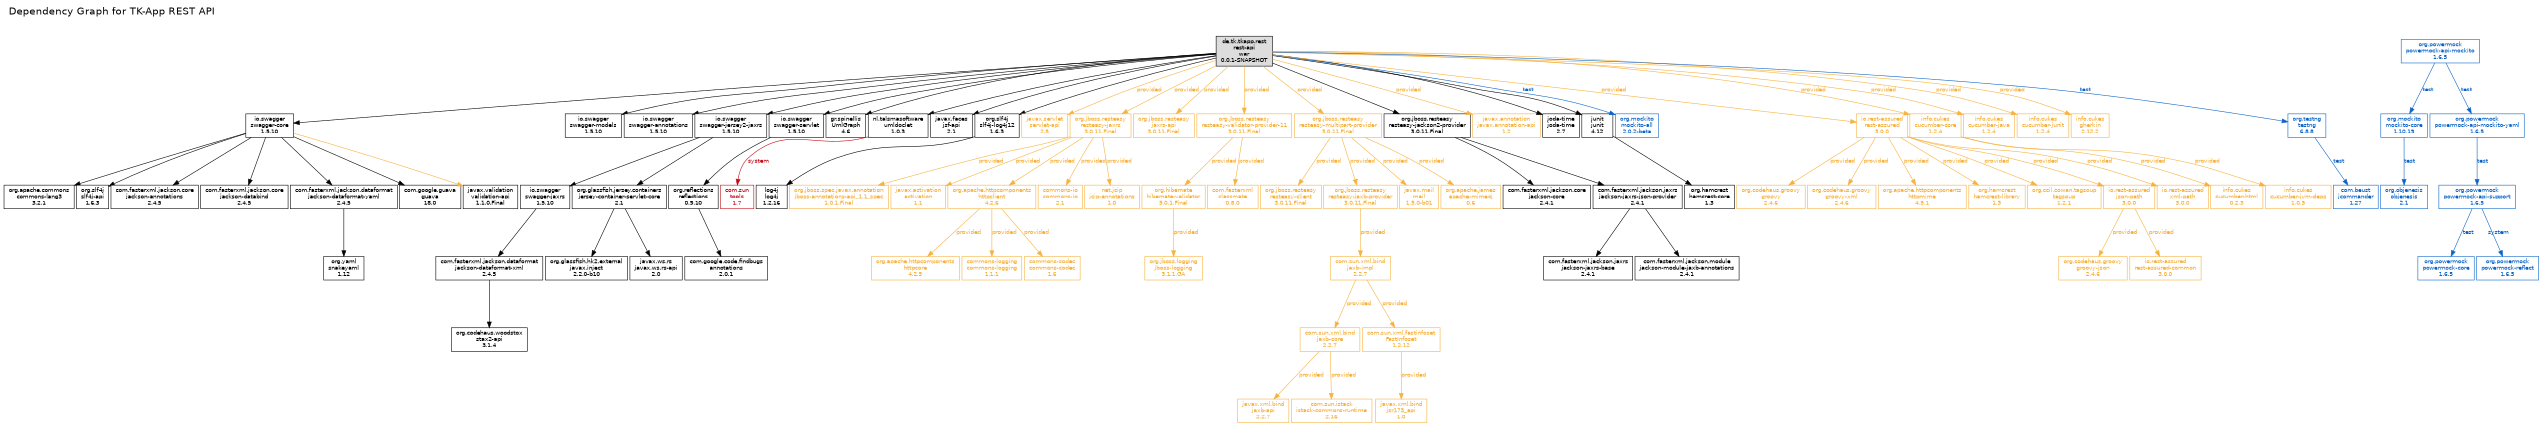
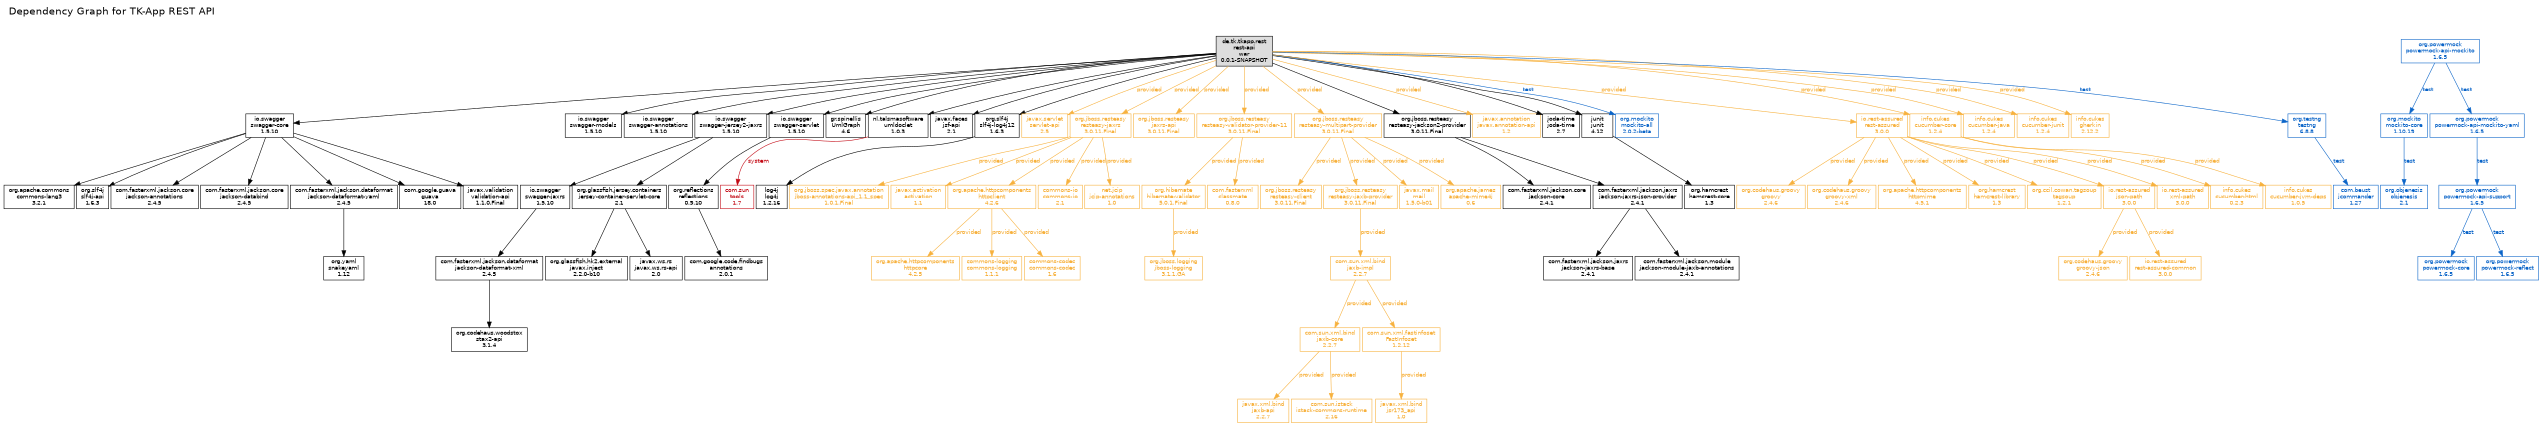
edge "io.swagger swagger-core 1.5.10" -> "javax.validation validation-api 1.1.0.Final": color #f7b13d -> black
edge "org.powermock powermock-api-support 1.6.5" -> "org.powermock powermock-reflect 1.6.5": label "system" -> "test"
